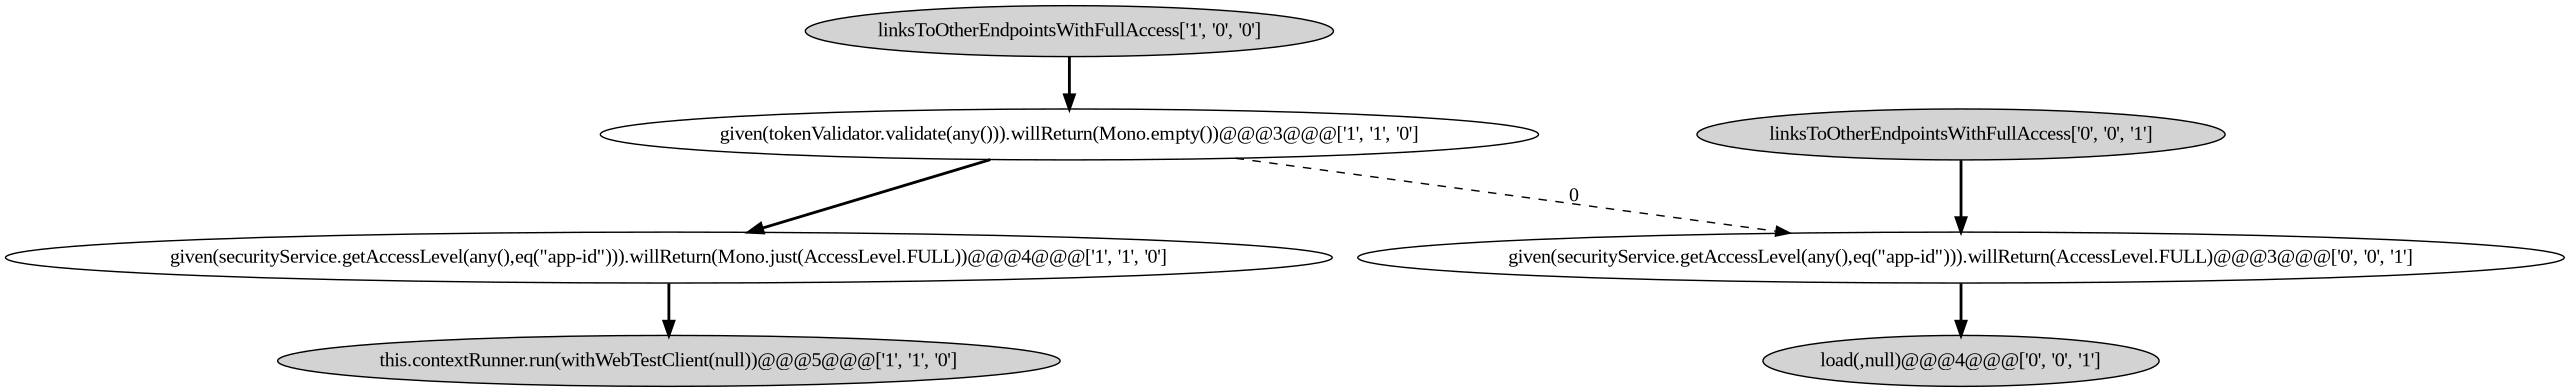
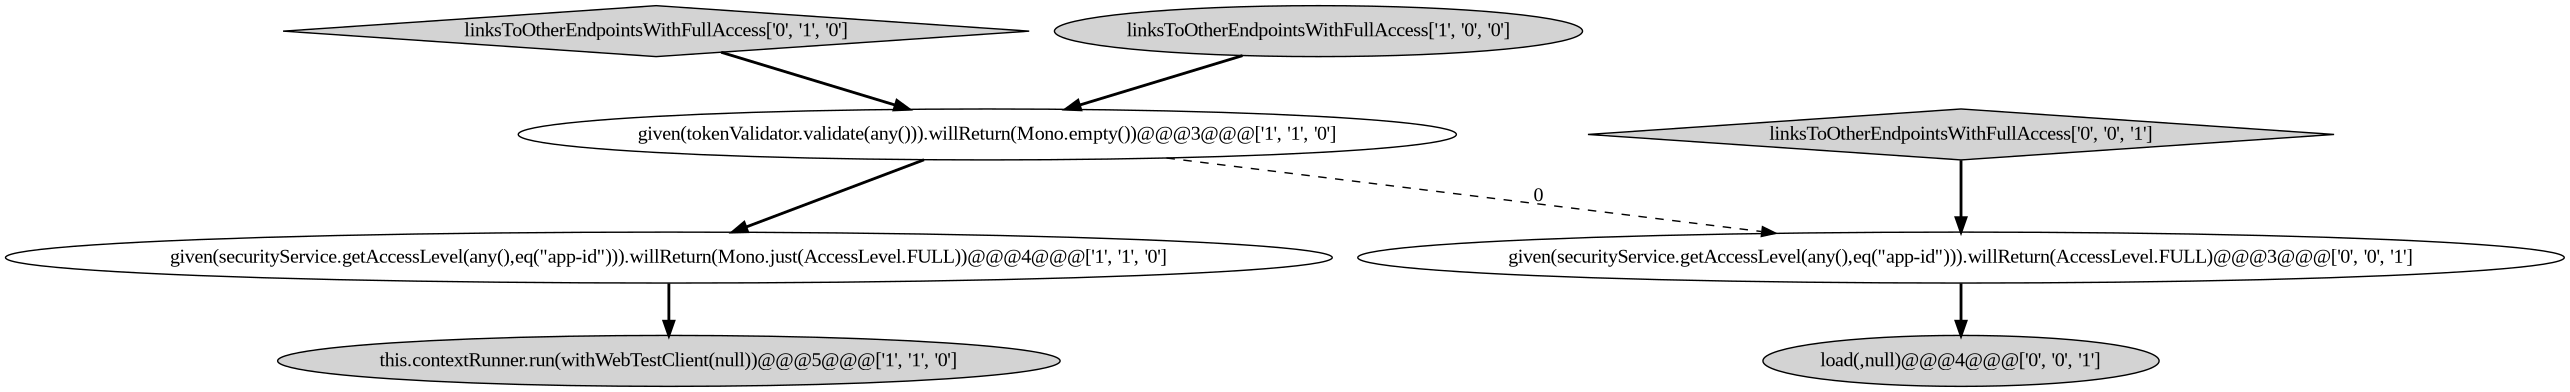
node "linksToOtherEndpointsWithFullAccess['0', '1', '0']": added
node "linksToOtherEndpointsWithFullAccess['0', '0', '1']": shape ellipse -> diamond
